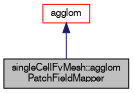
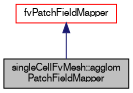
node "agglom": label "agglom" -> "fvPatchFieldMapper"
